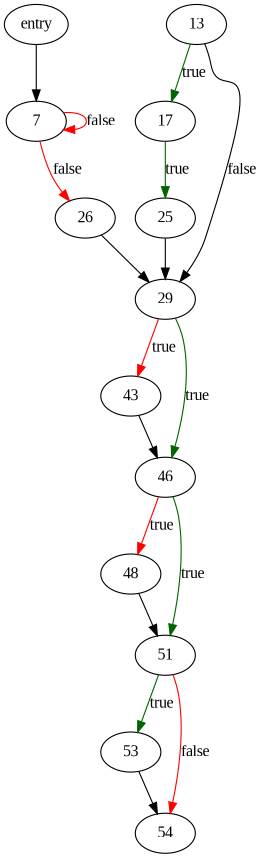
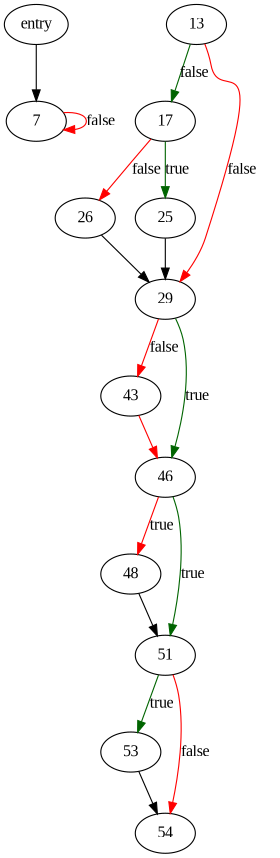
edge "13" -> "17": label "true" -> "false"
edge "13" -> "29": color black -> red
edge "7" -> "26": now "17" -> "26"
edge "29" -> "43": label "true" -> "false"
edge "43" -> "46": color black -> red
